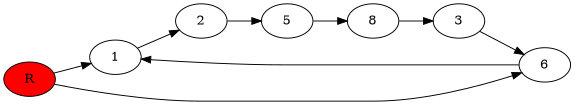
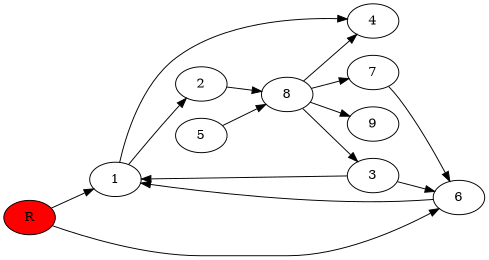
edge "2" -> "5": now "2" -> "8"
node "4": added
node "7": added
node "9": added
edge "3" -> "1": added
